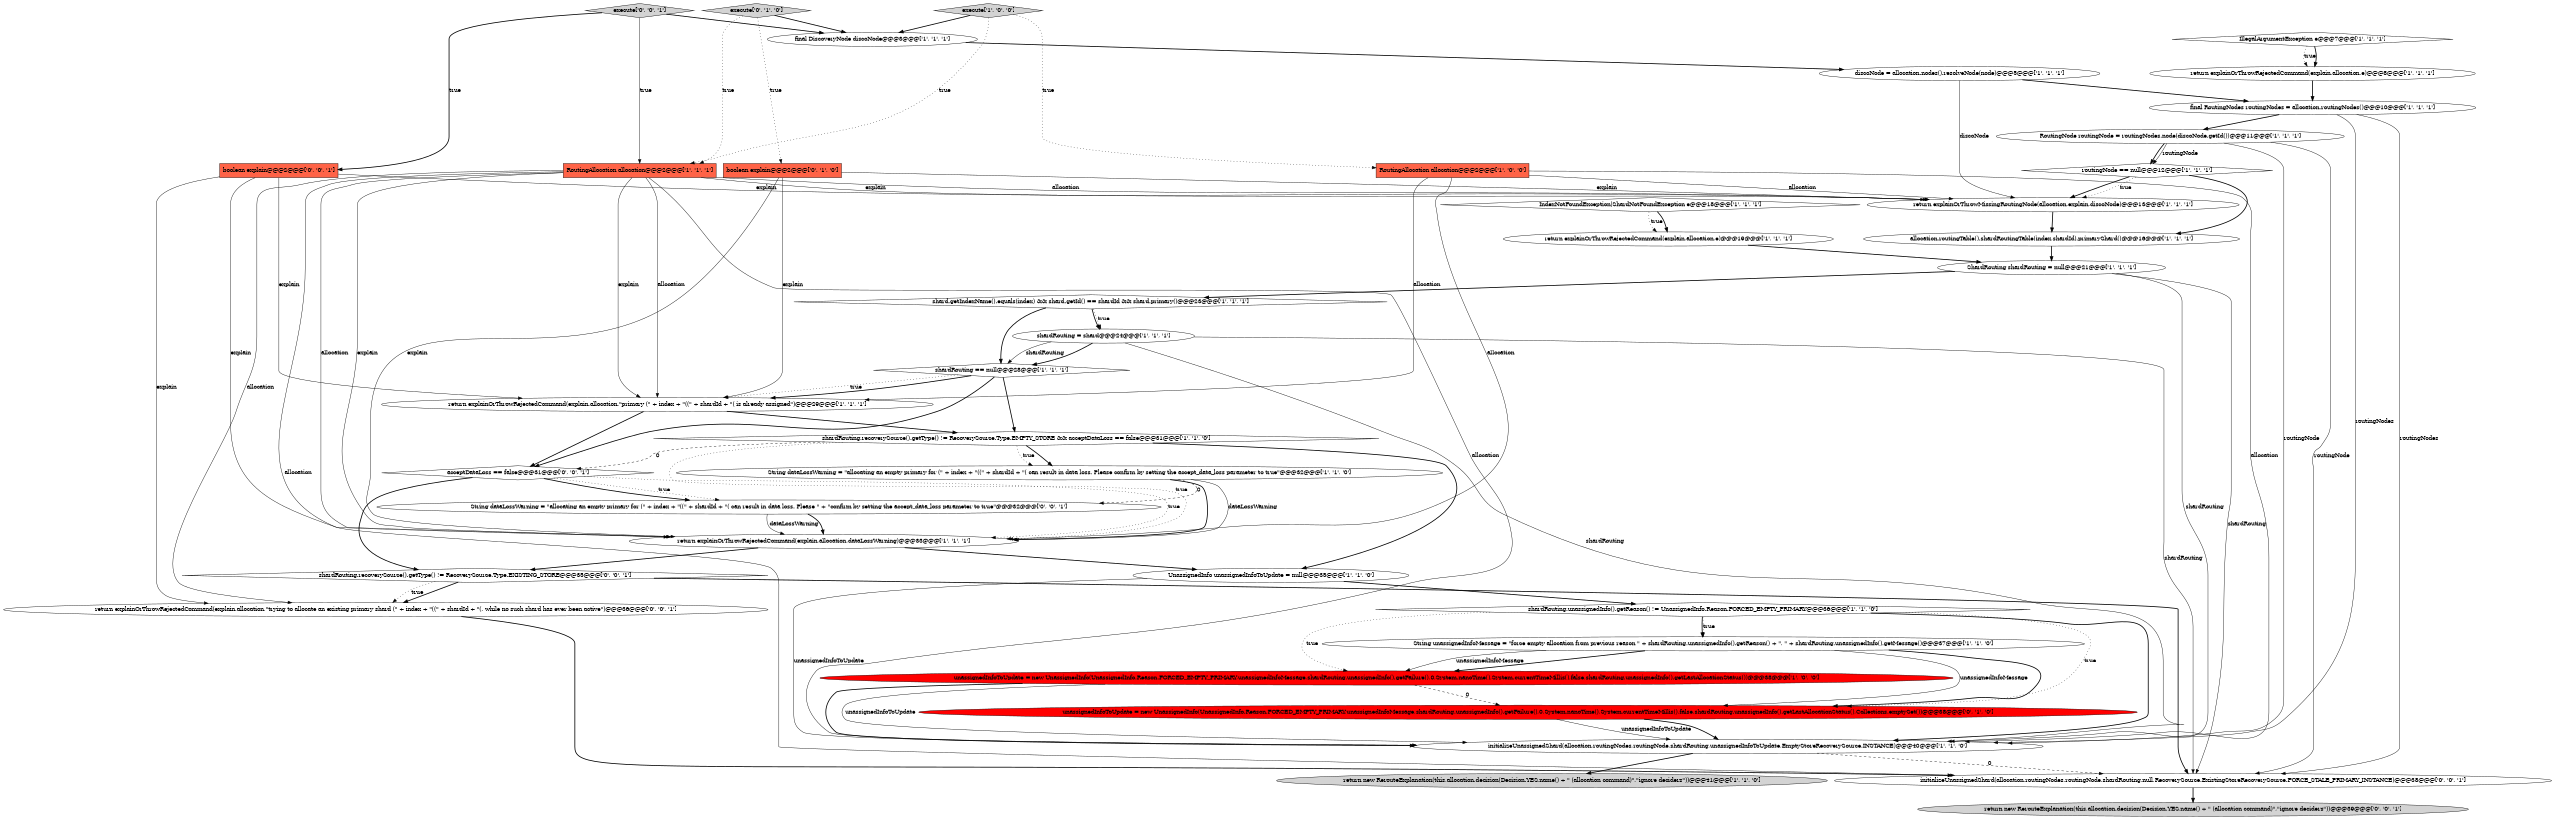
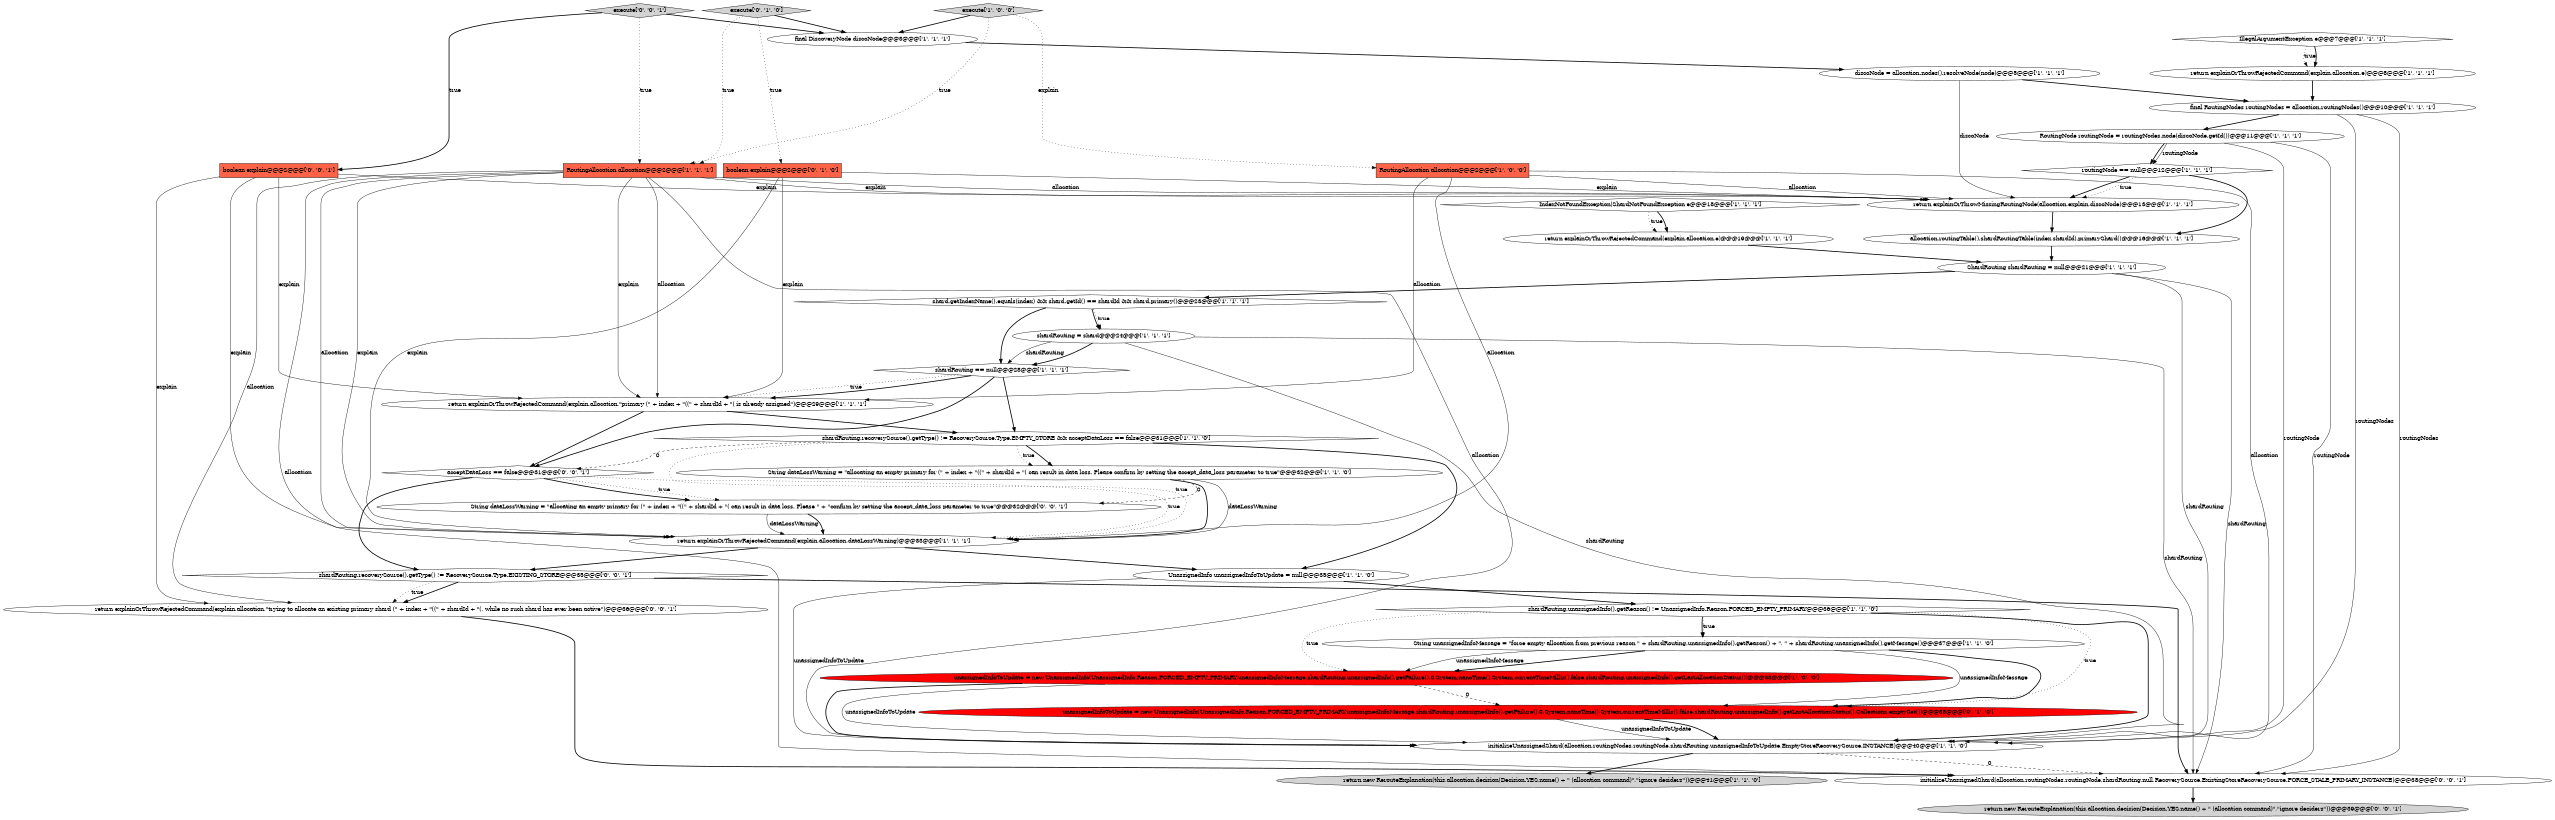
edge "execute['0', '0', '1']" -> "RoutingAllocation allocation@@@2@@@['1', '1', '1']": style solid -> dotted
edge "execute['1', '0', '0']" -> "RoutingAllocation allocation@@@2@@@['1', '0', '0']": label "true" -> "explain"
